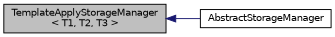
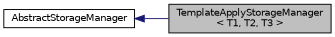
edge "AbstractStorageManager" -> "TemplateApplyStorageManager < T1, T2, T3 >": reversed
